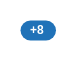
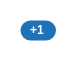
node "+8": label "+8" -> "+1"
